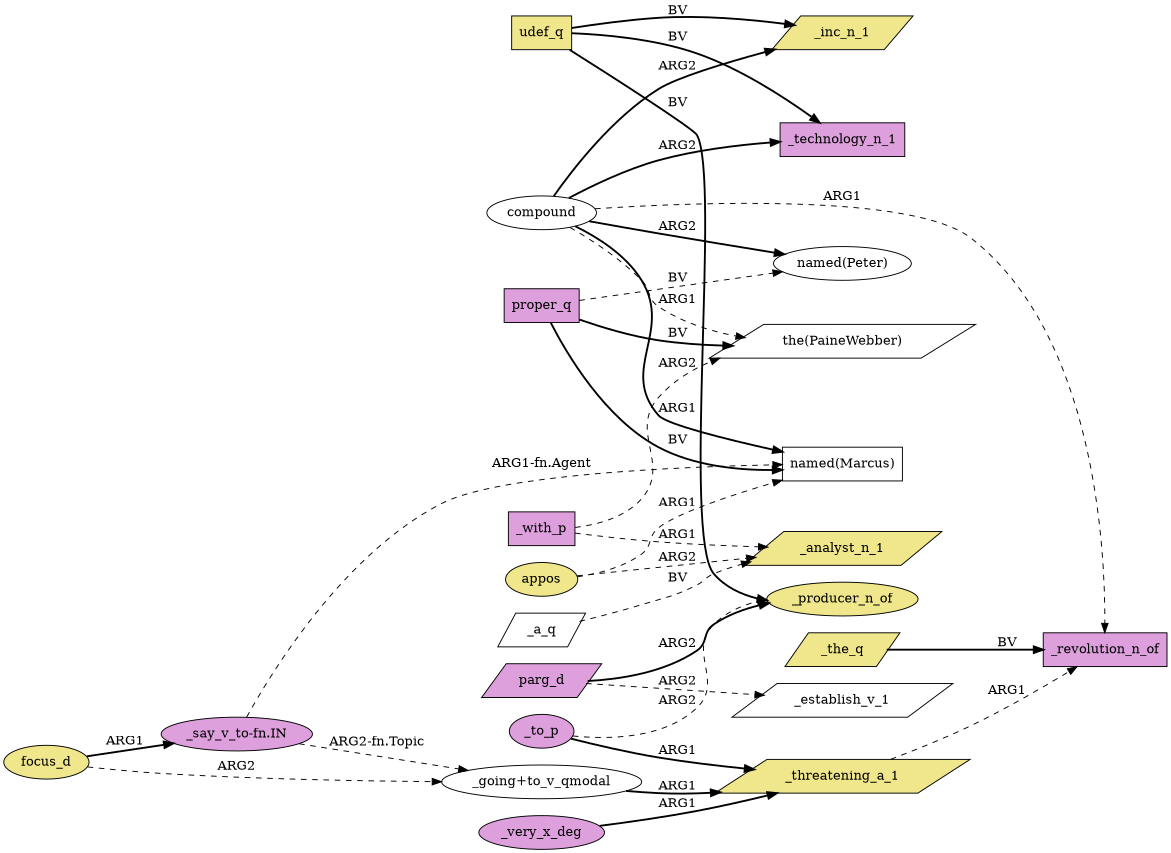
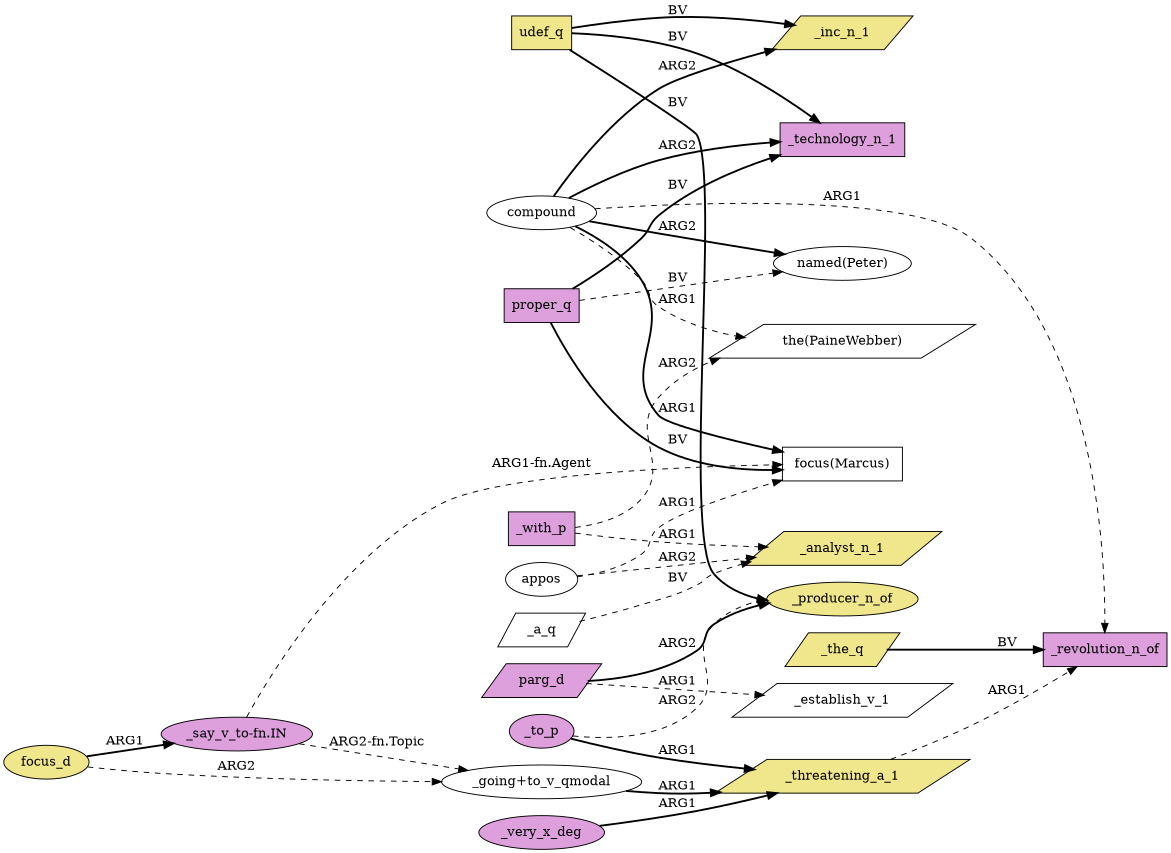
edge "proper_q" -> "the(PaineWebber)": now "proper_q" -> "_technology_n_1"
node "named(Marcus)": label "named(Marcus)" -> "focus(Marcus)"
node "appos": fillcolor khaki -> white
edge "parg_d" -> "_establish_v_1": label "ARG2" -> "ARG1"
